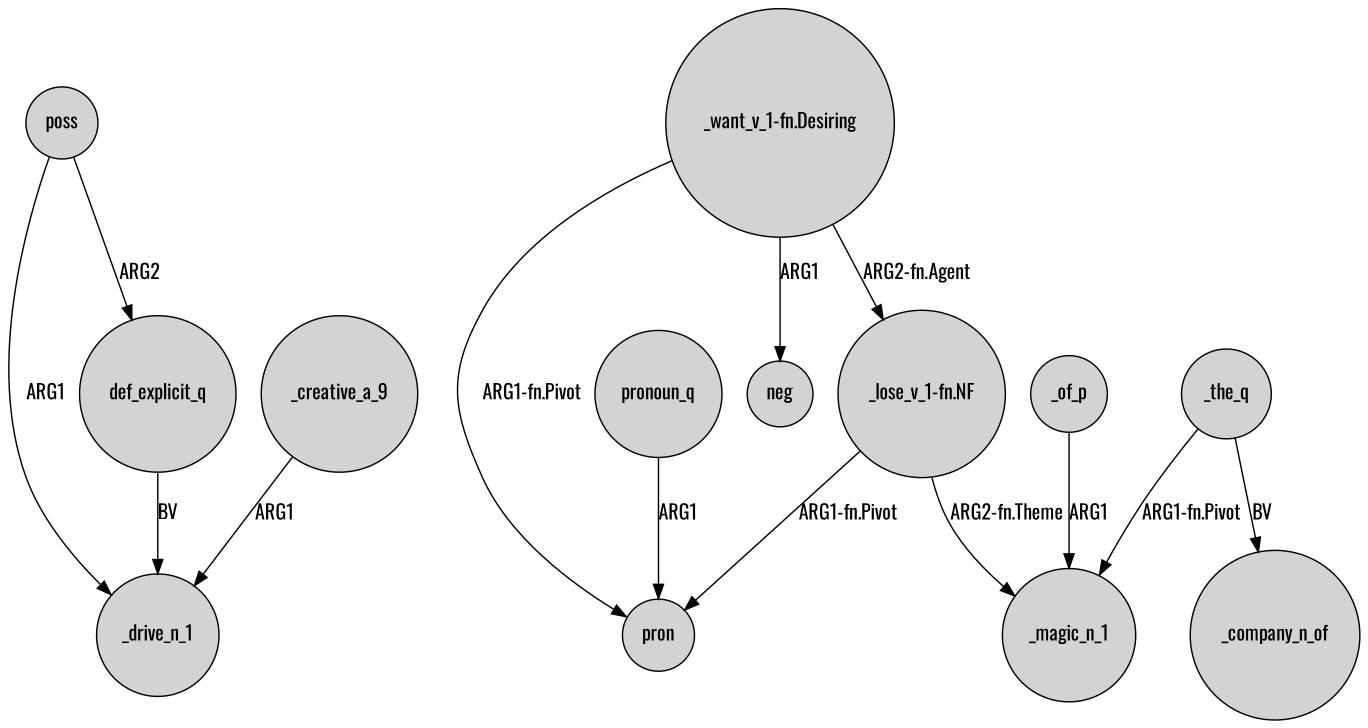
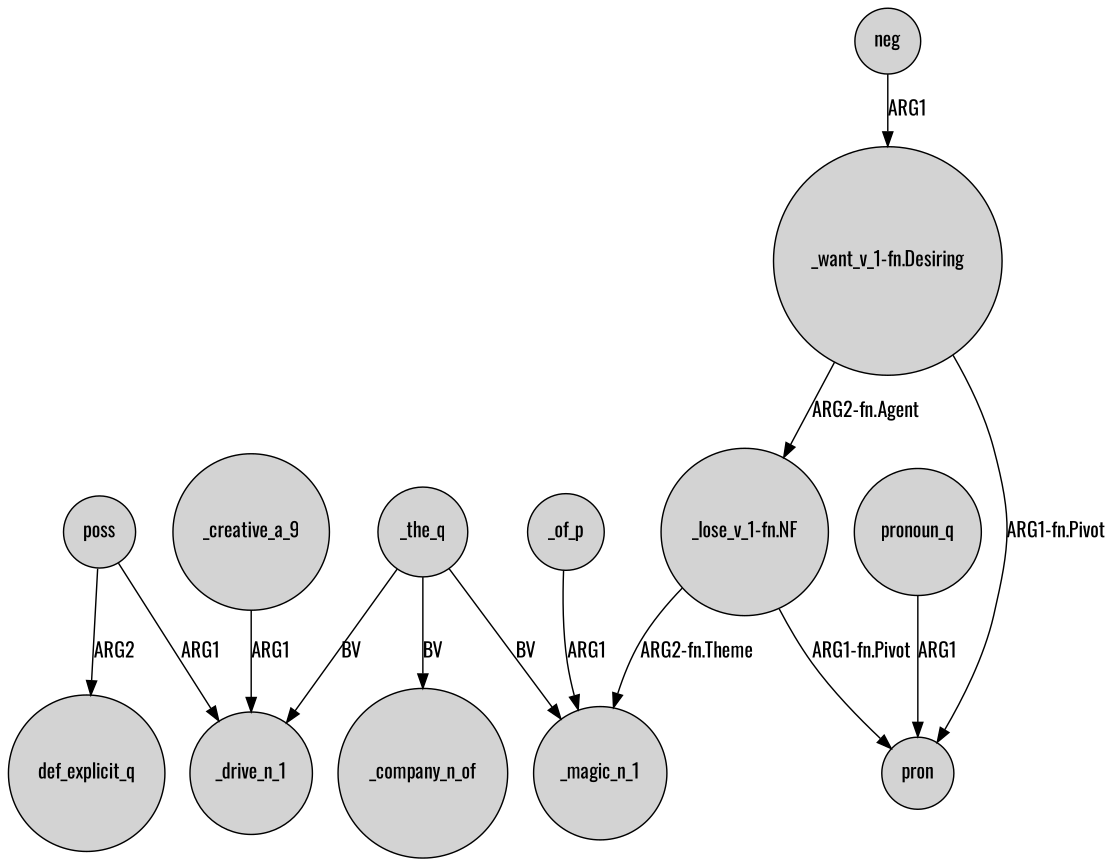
edge "_want_v_1-fn.Desiring" -> "neg": reversed
edge "_the_q" -> "_magic_n_1": label "ARG1-fn.Pivot" -> "BV"
edge "def_explicit_q" -> "_drive_n_1": now "_the_q" -> "_drive_n_1"
